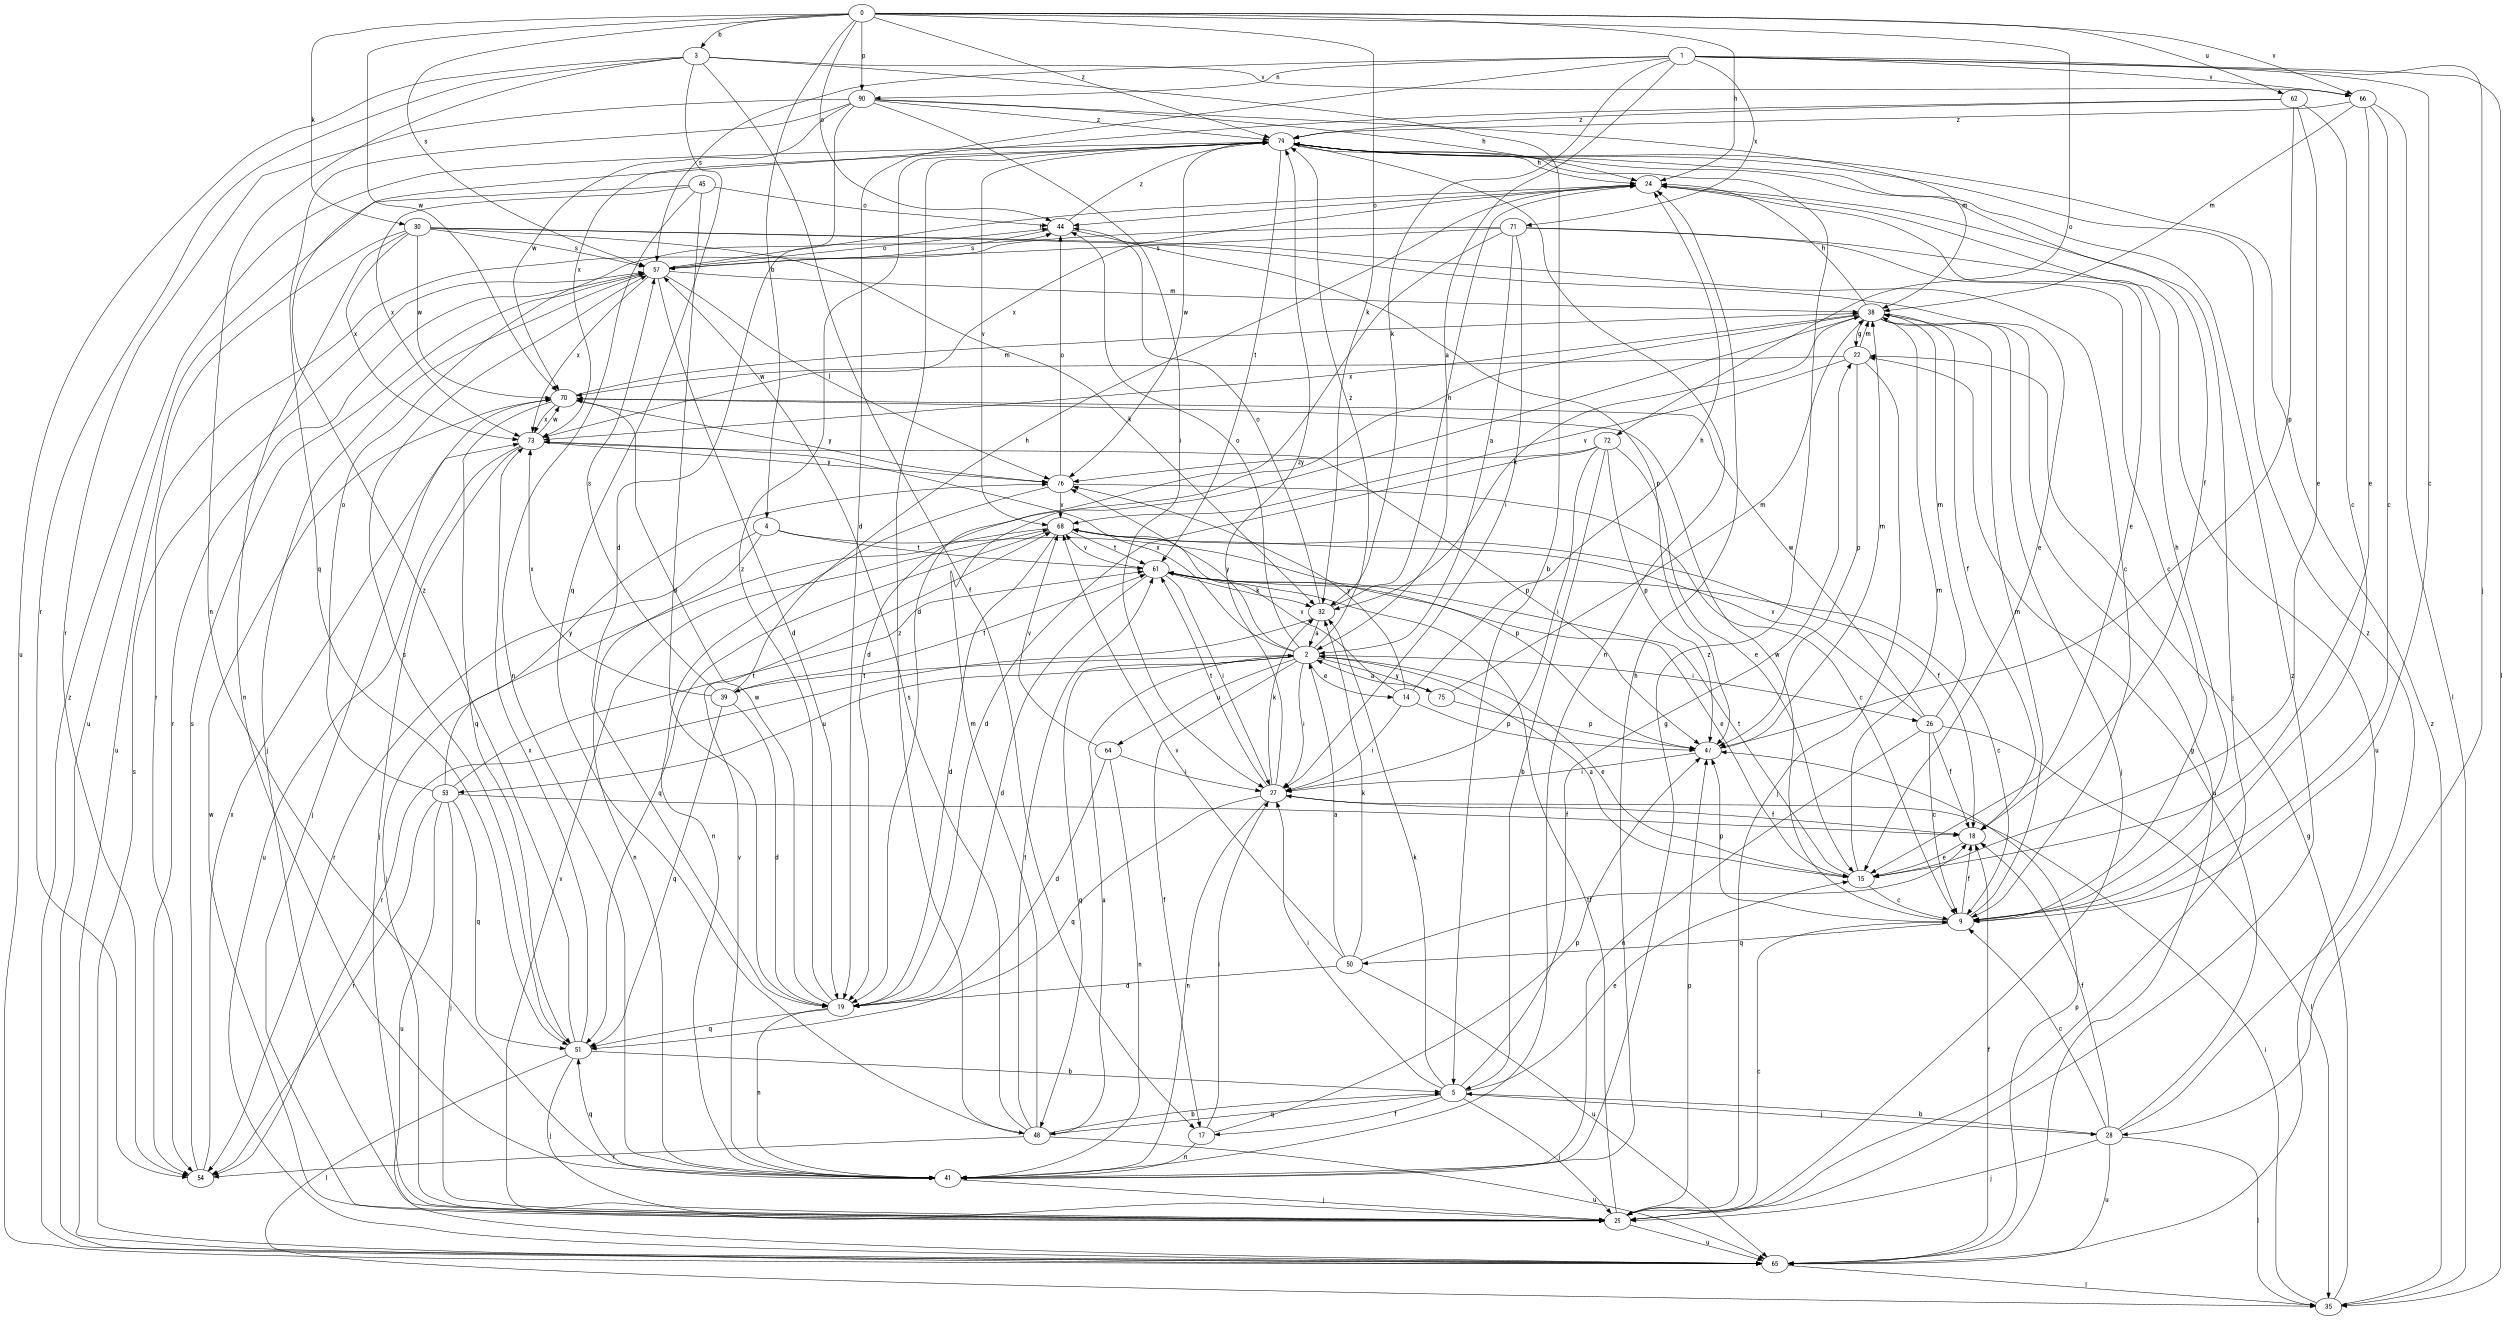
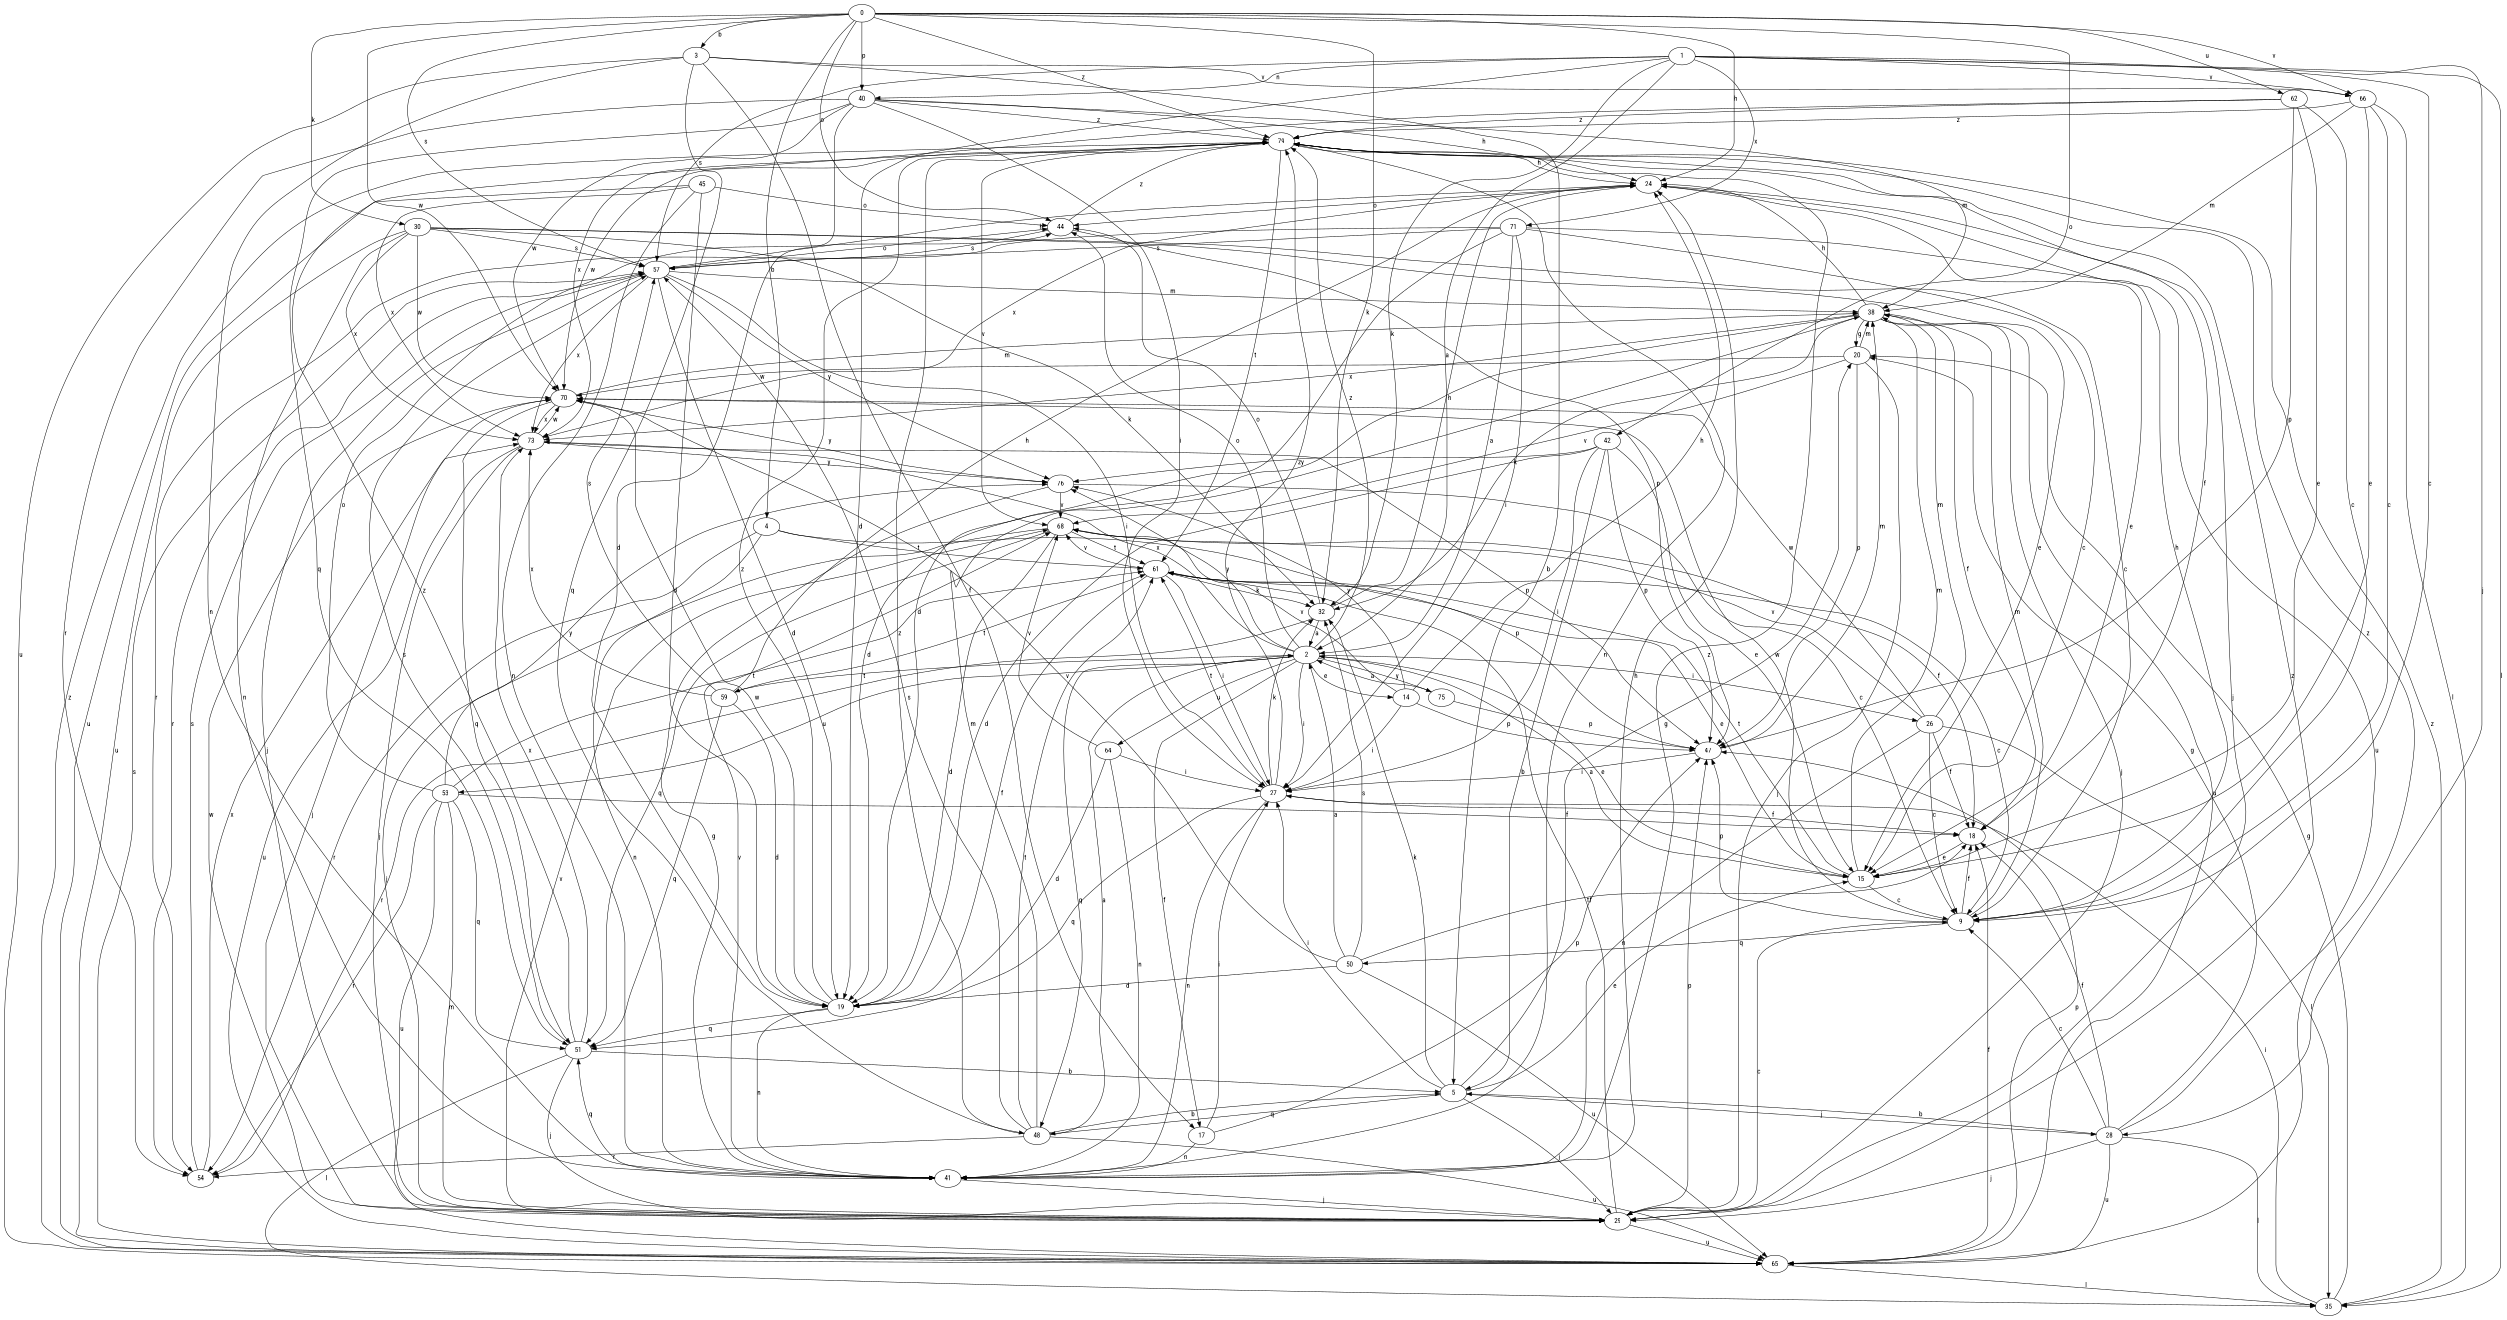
node "90": label "90" -> "40"
edge "79" -> "76": now "79" -> "70"
node "22": label "22" -> "20"
edge "76" -> "44": removed, label "o"
edge "57" -> "76": label "l" -> "y"
edge "71" -> "9": now "71" -> "15"
edge "57" -> "27": added, label "i"
node "72": label "72" -> "42"
edge "3" -> "54": removed, label "r"
edge "75" -> "38": removed, label "m"
node "39": label "39" -> "59"
edge "50" -> "68": now "50" -> "70"
edge "61" -> "19": label "d" -> "f"
edge "50" -> "32": label "k" -> "s"
edge "76" -> "41": label "n" -> "g"
edge "53" -> "29": label "j" -> "m"
edge "5" -> "17": removed, label "f"
